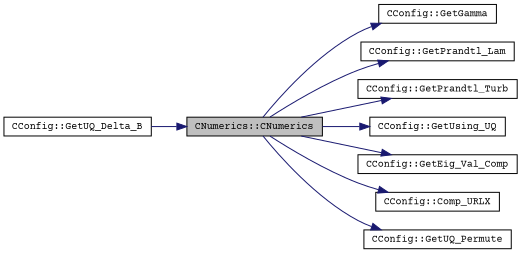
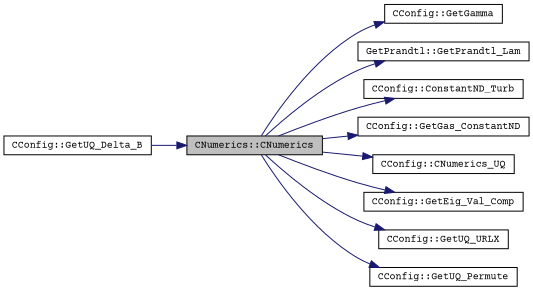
node "CConfig::GetPrandtl_Lam": label "CConfig::GetPrandtl_Lam" -> "GetPrandtl::GetPrandtl_Lam"
node "CConfig::GetPrandtl_Turb": label "CConfig::GetPrandtl_Turb" -> "CConfig::ConstantND_Turb"
node "CConfig::GetUsing_UQ": label "CConfig::GetUsing_UQ" -> "CConfig::CNumerics_UQ"
node "CConfig::GetGas_ConstantND": added
node "CConfig::Comp_URLX": label "CConfig::Comp_URLX" -> "CConfig::GetUQ_URLX"
